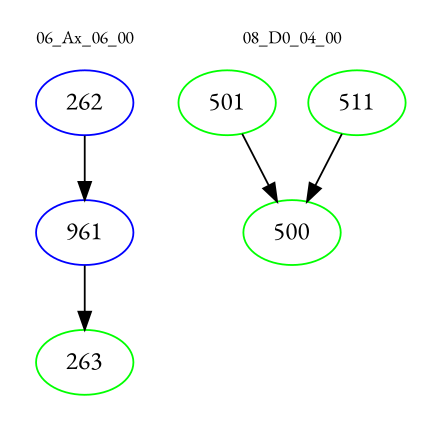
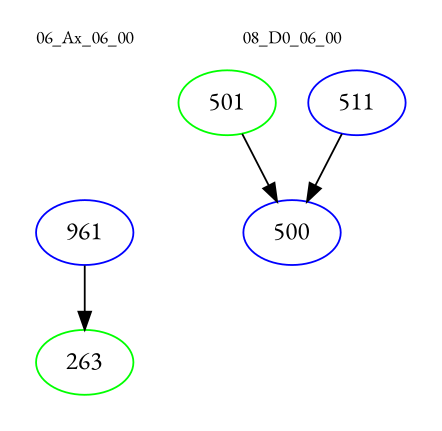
cluster "08_D0_04_00": label "08_D0_04_00" -> "08_D0_06_00"
node "262": removed
node "511": color green -> blue
node "500": color green -> blue
